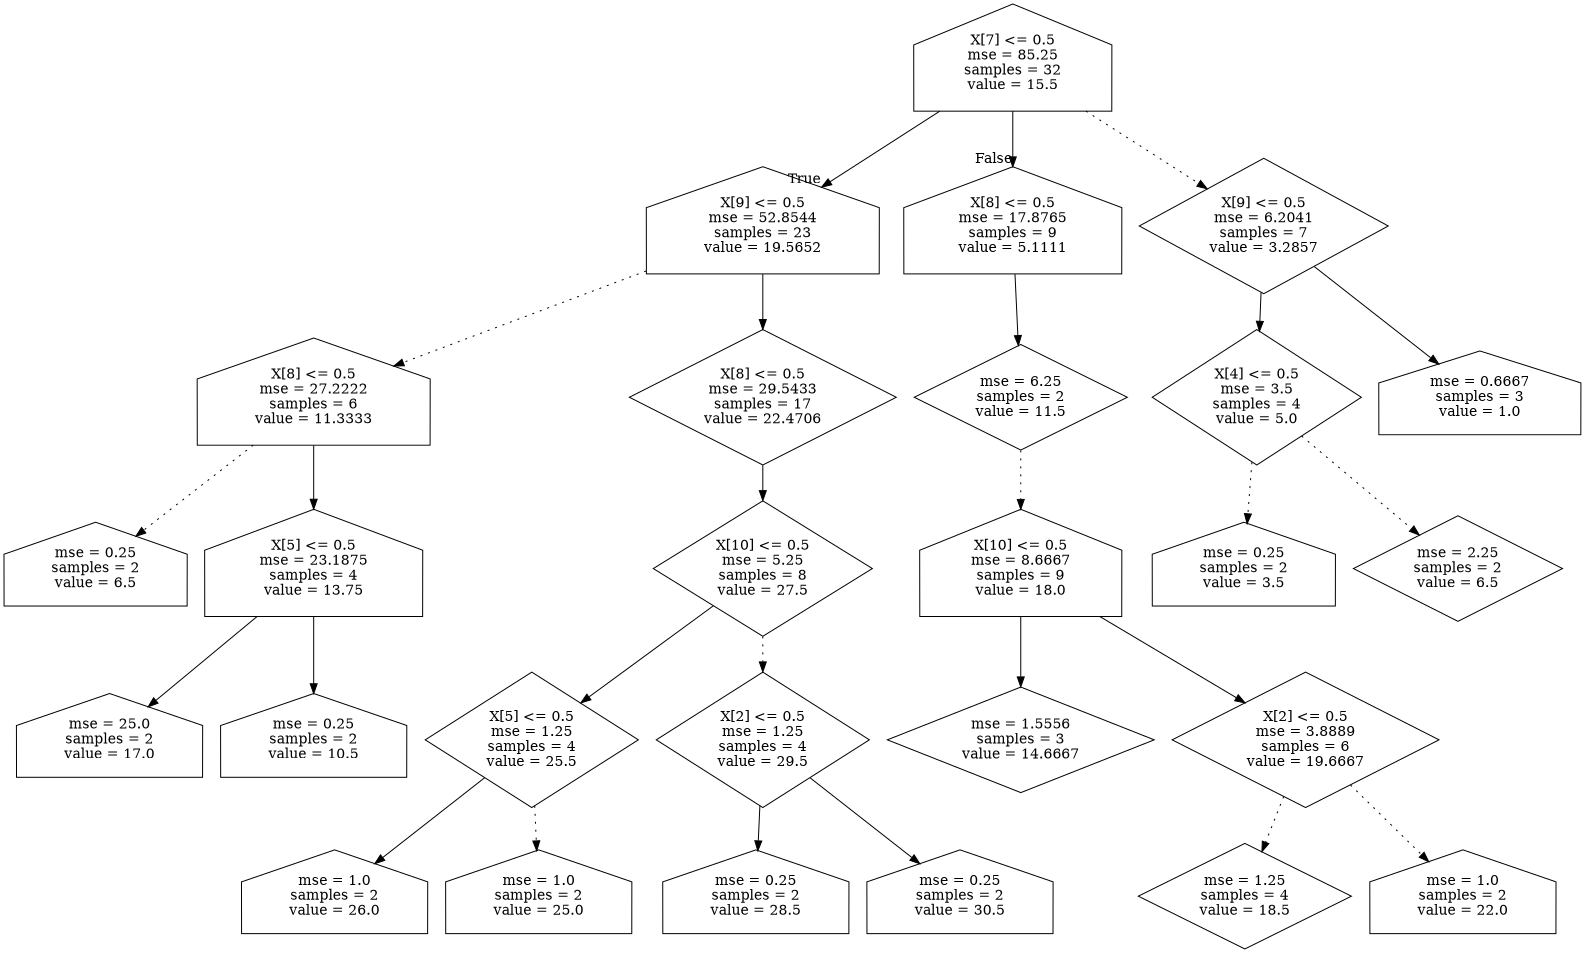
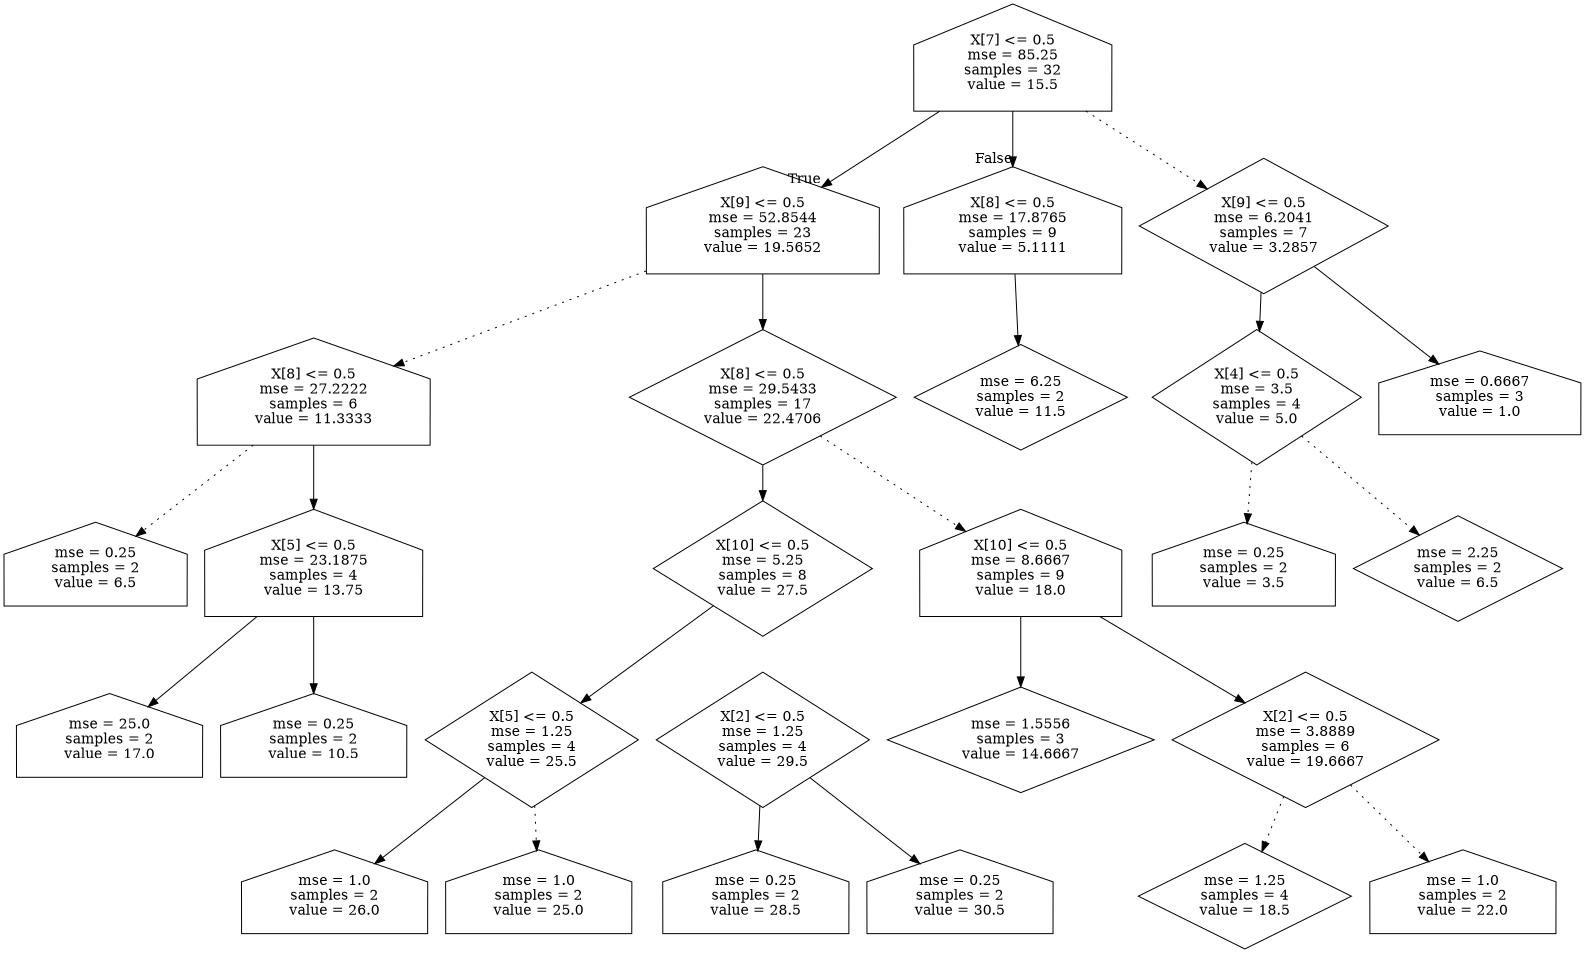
edge "mse = 6.25 samples = 2 value = 11.5" -> "X[10] <= 0.5 mse = 8.6667 samples = 9 value = 18.0": now "X[8] <= 0.5 mse = 29.5433 samples = 17 value = 22.4706" -> "X[10] <= 0.5 mse = 8.6667 samples = 9 value = 18.0"
edge "X[10] <= 0.5 mse = 5.25 samples = 8 value = 27.5" -> "X[2] <= 0.5 mse = 1.25 samples = 4 value = 29.5": removed
